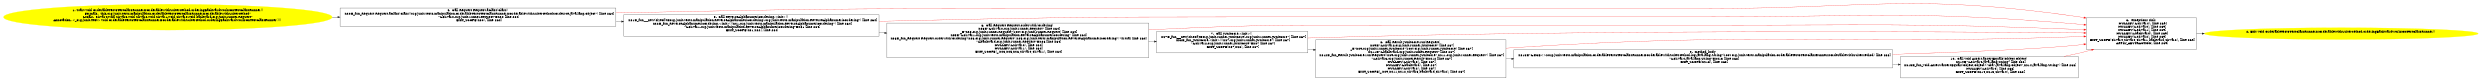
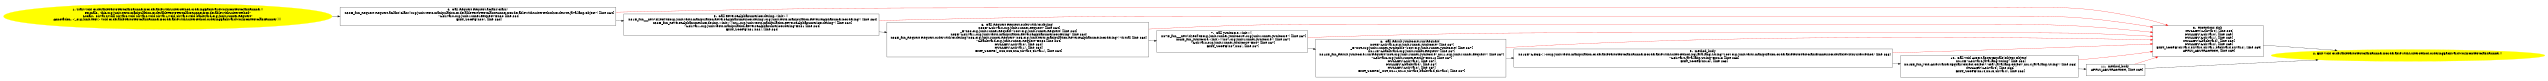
node "11:  method_body APPLY_ABSTRACTION; [line 269]": added
